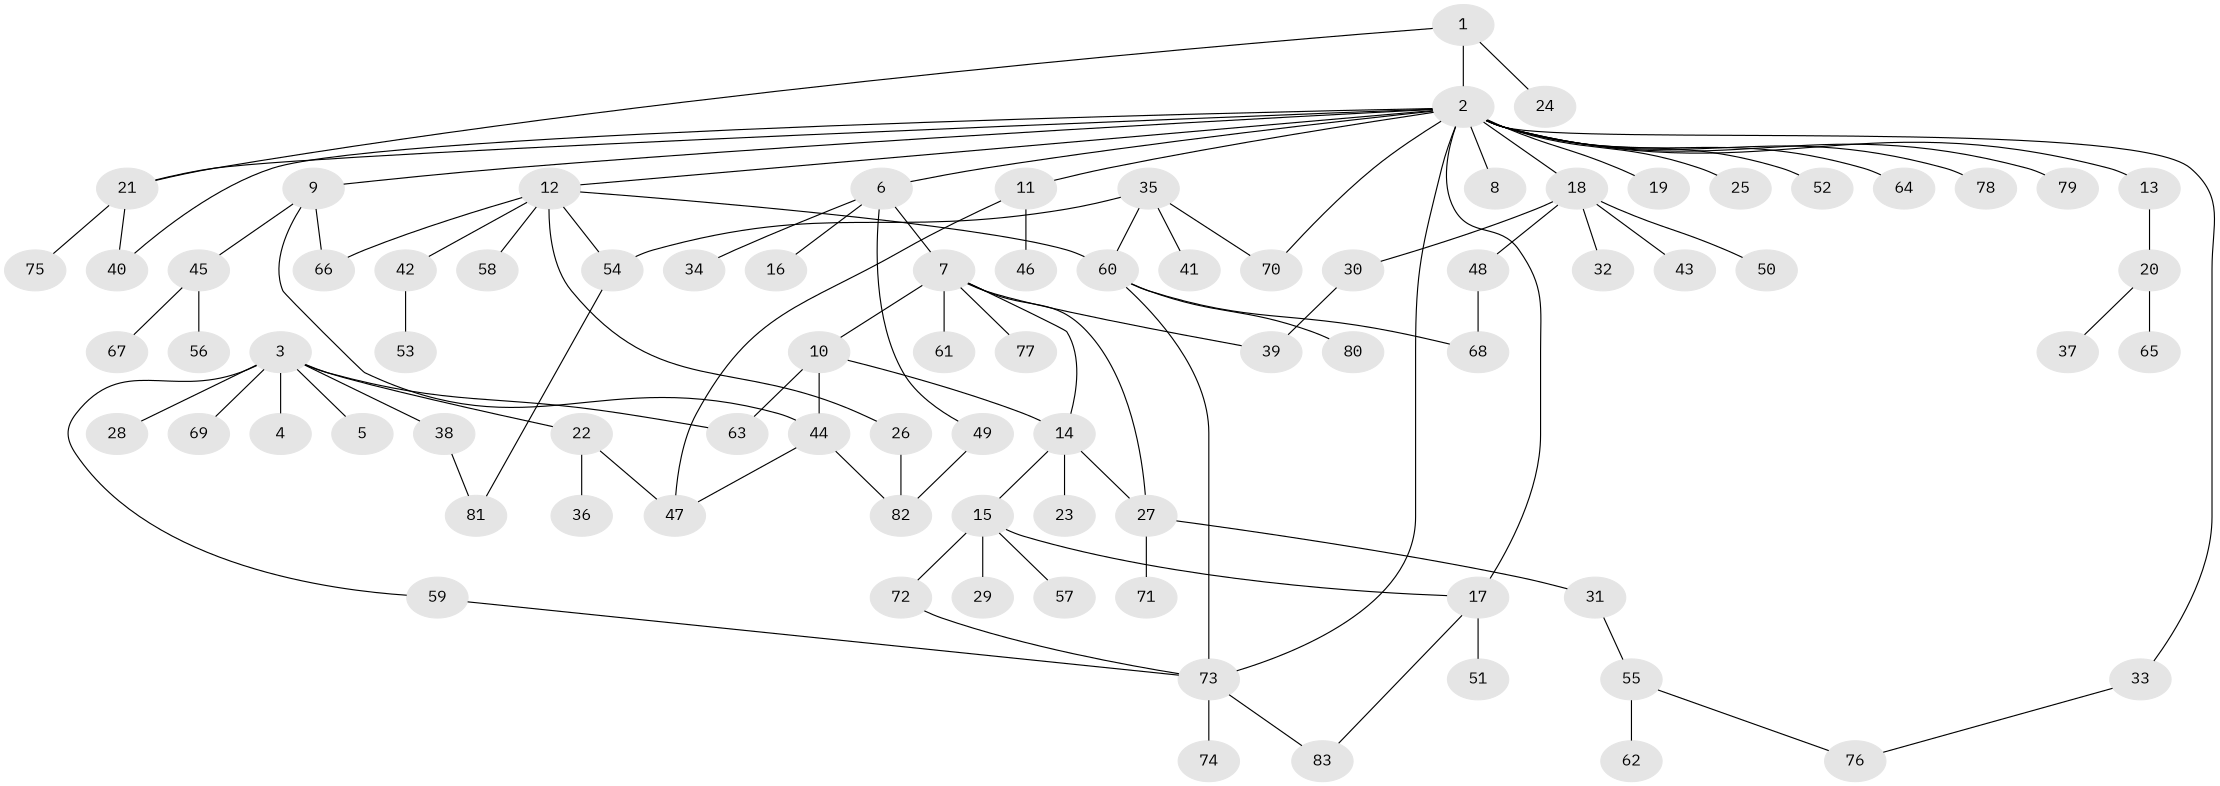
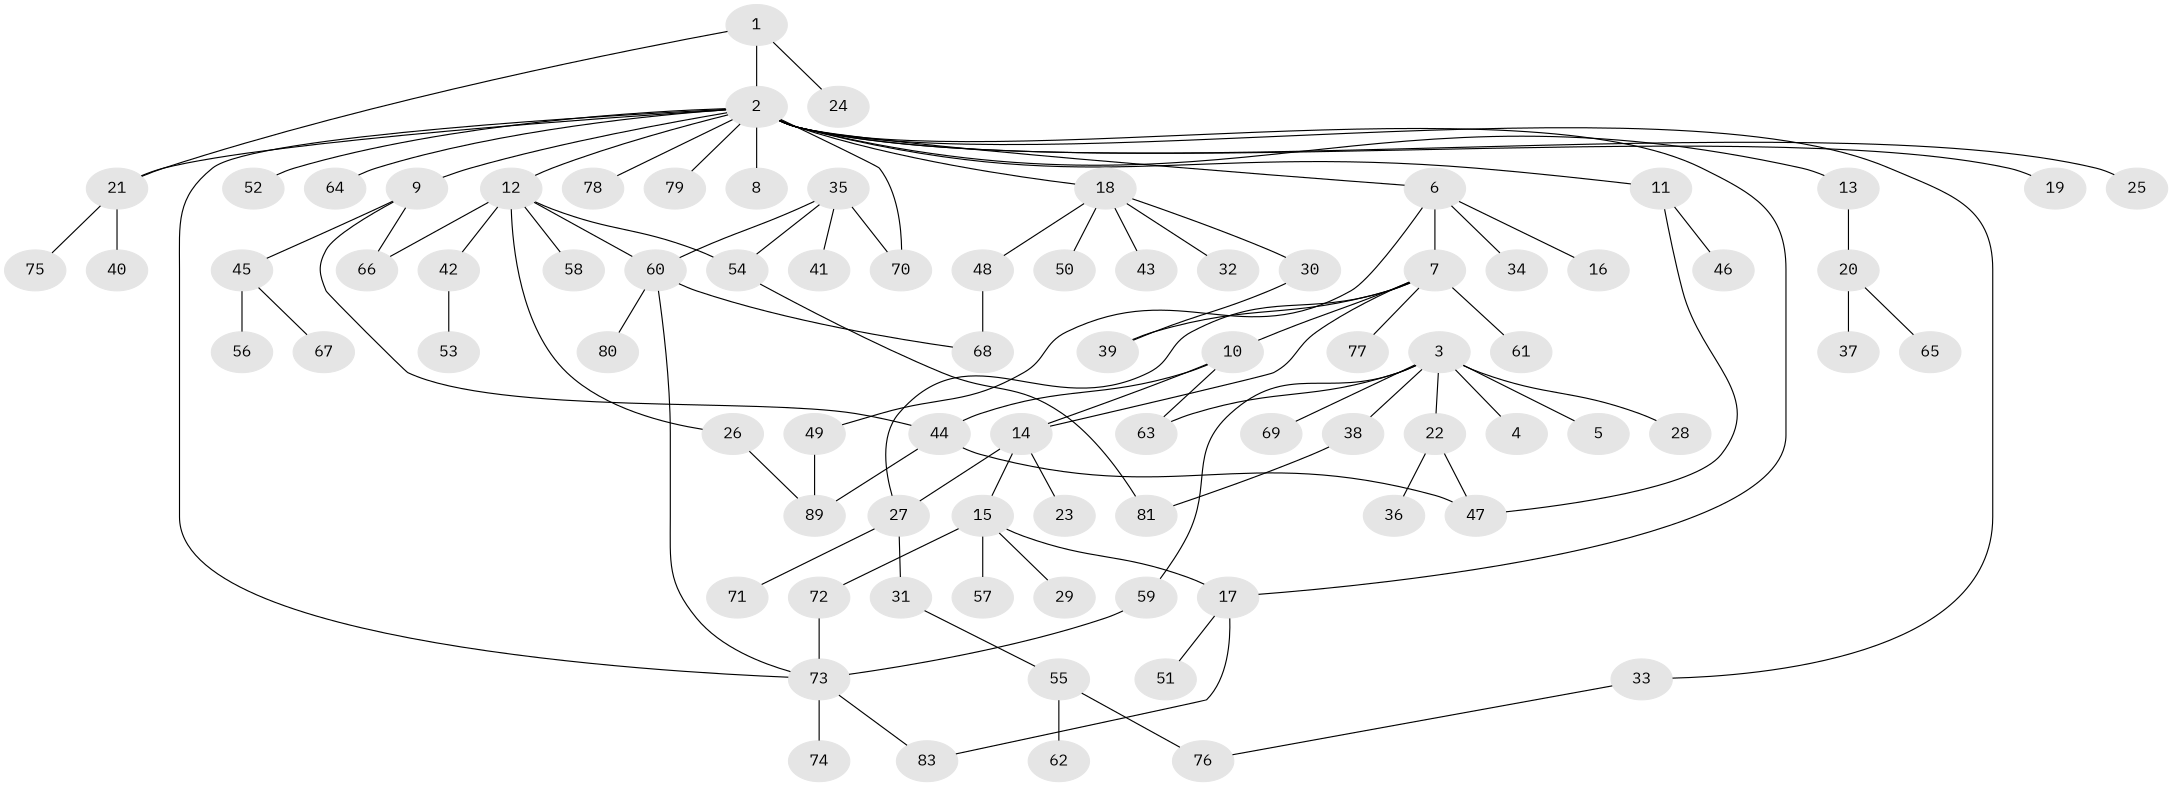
edge "2" -- "40": removed
node "82": label "82" -> "89"
